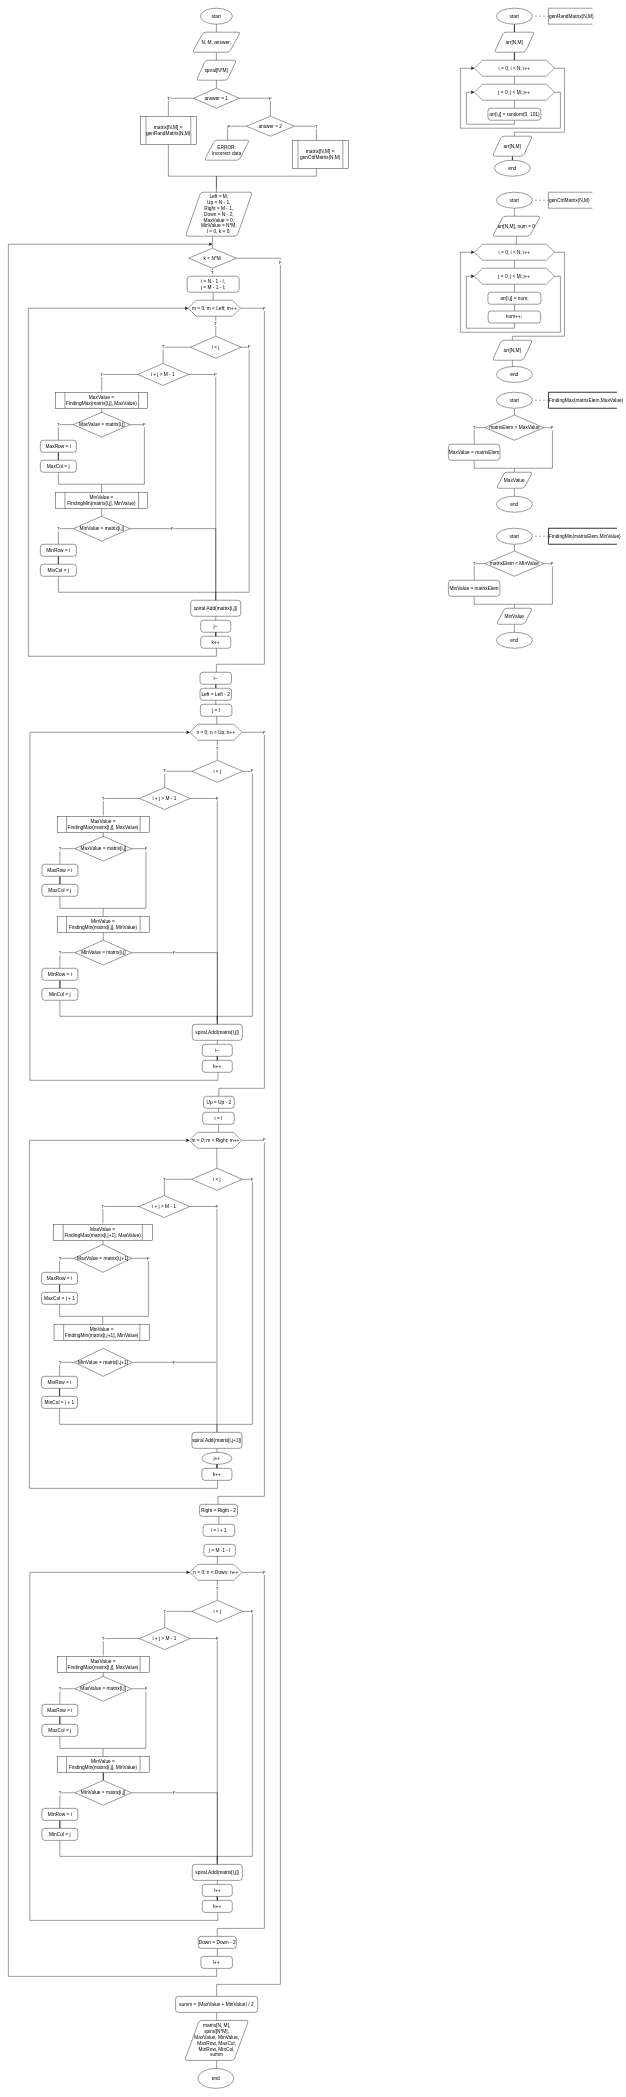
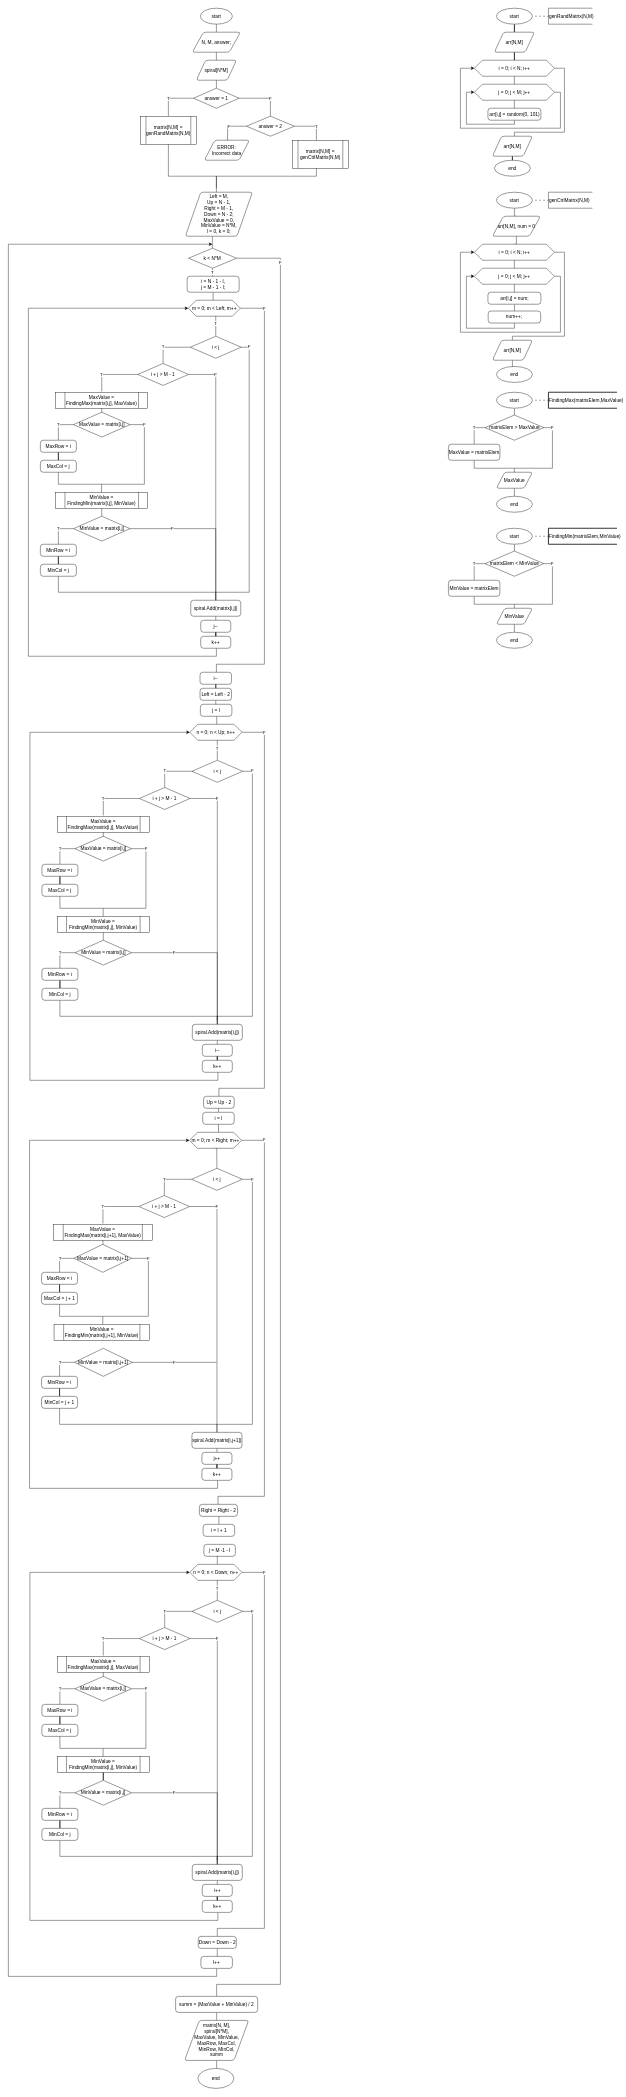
node "j++": shape ellipse -> rounded rectangle
